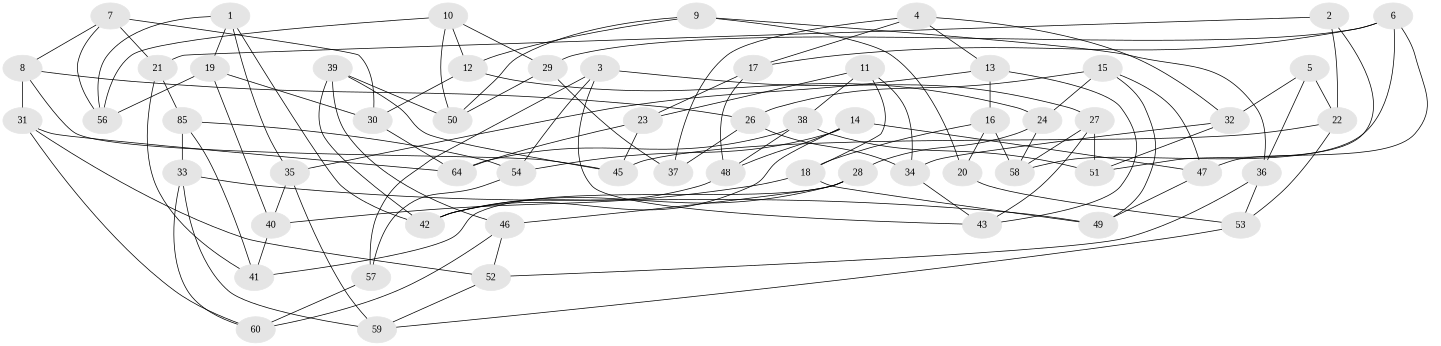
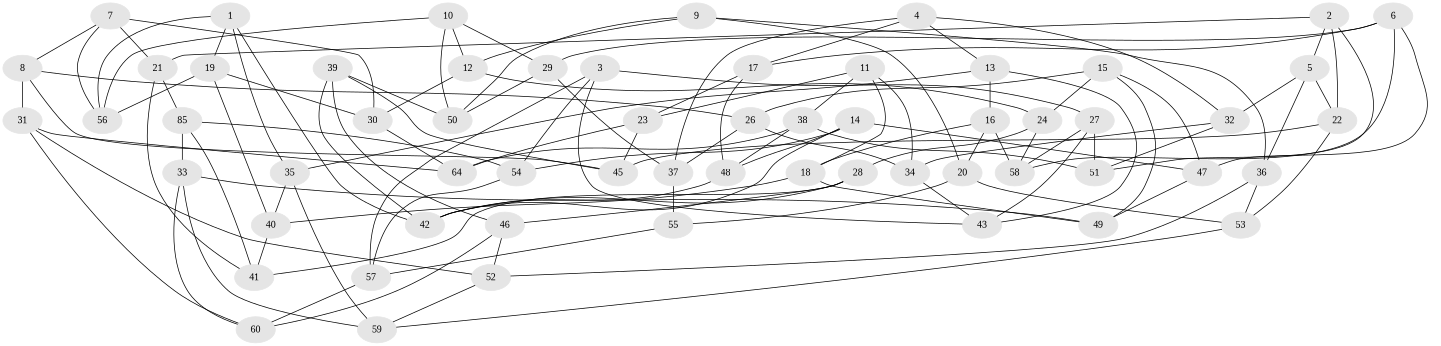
edge "2" -- "5": added
node "55": added
